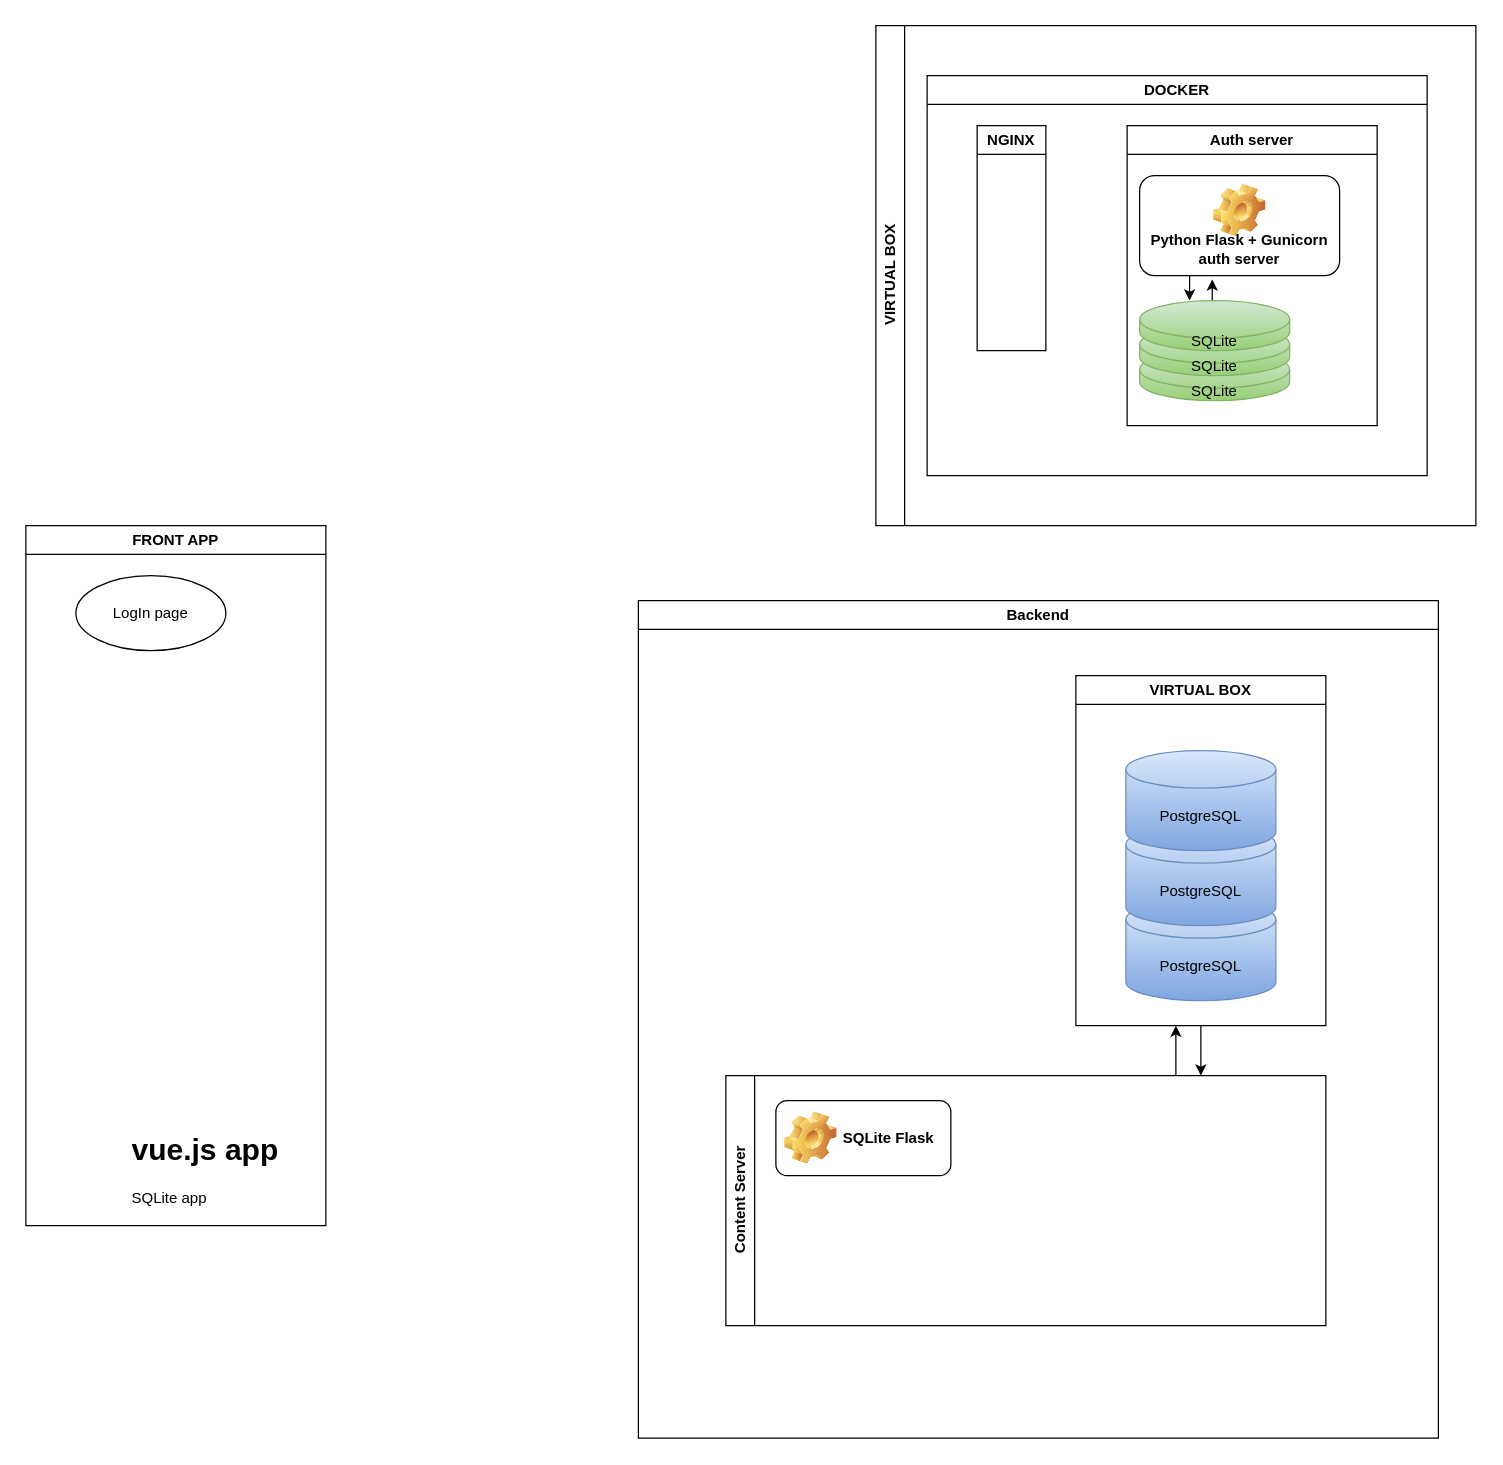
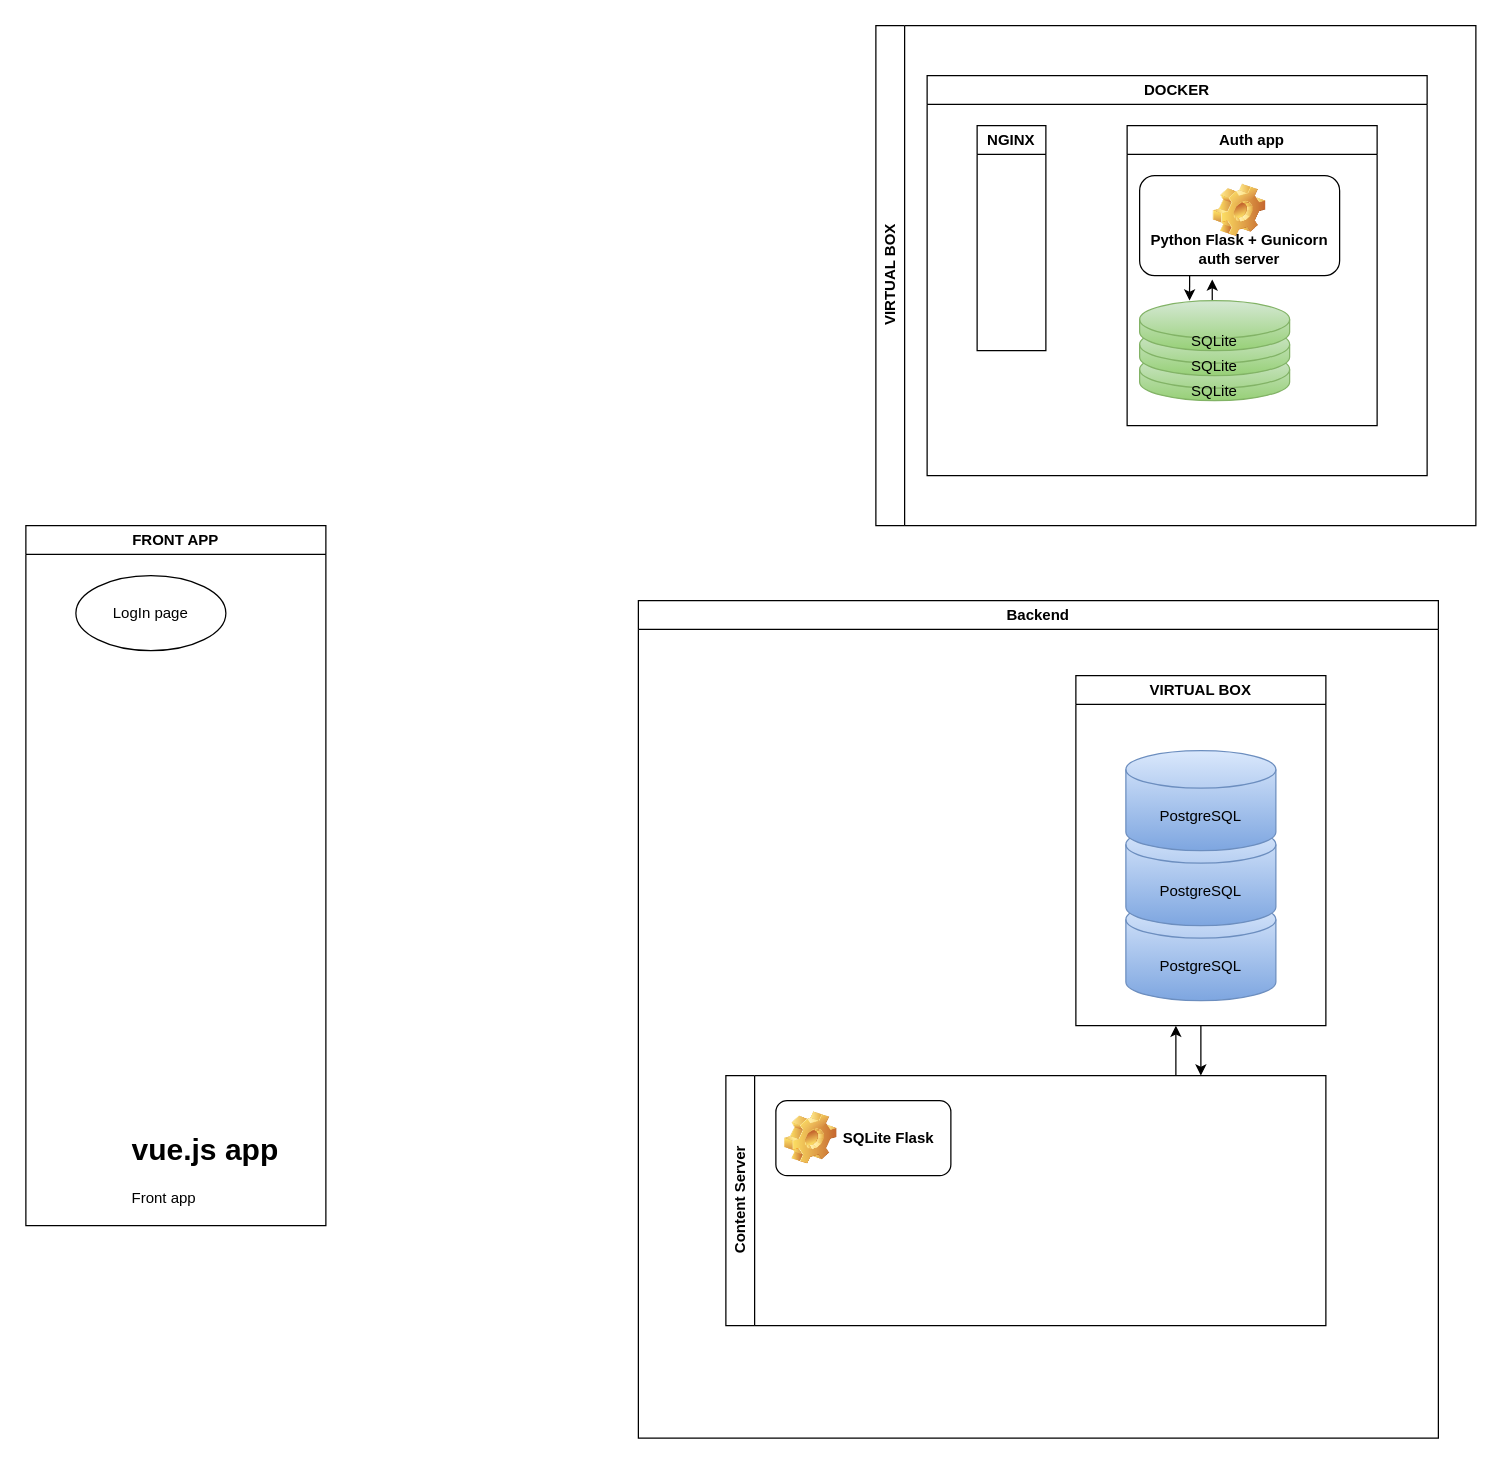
node "Auth server": label "Auth server" -> "Auth app"
node "vue.js app SQLite app": label "vue.js app SQLite app" -> "vue.js app Front app"
